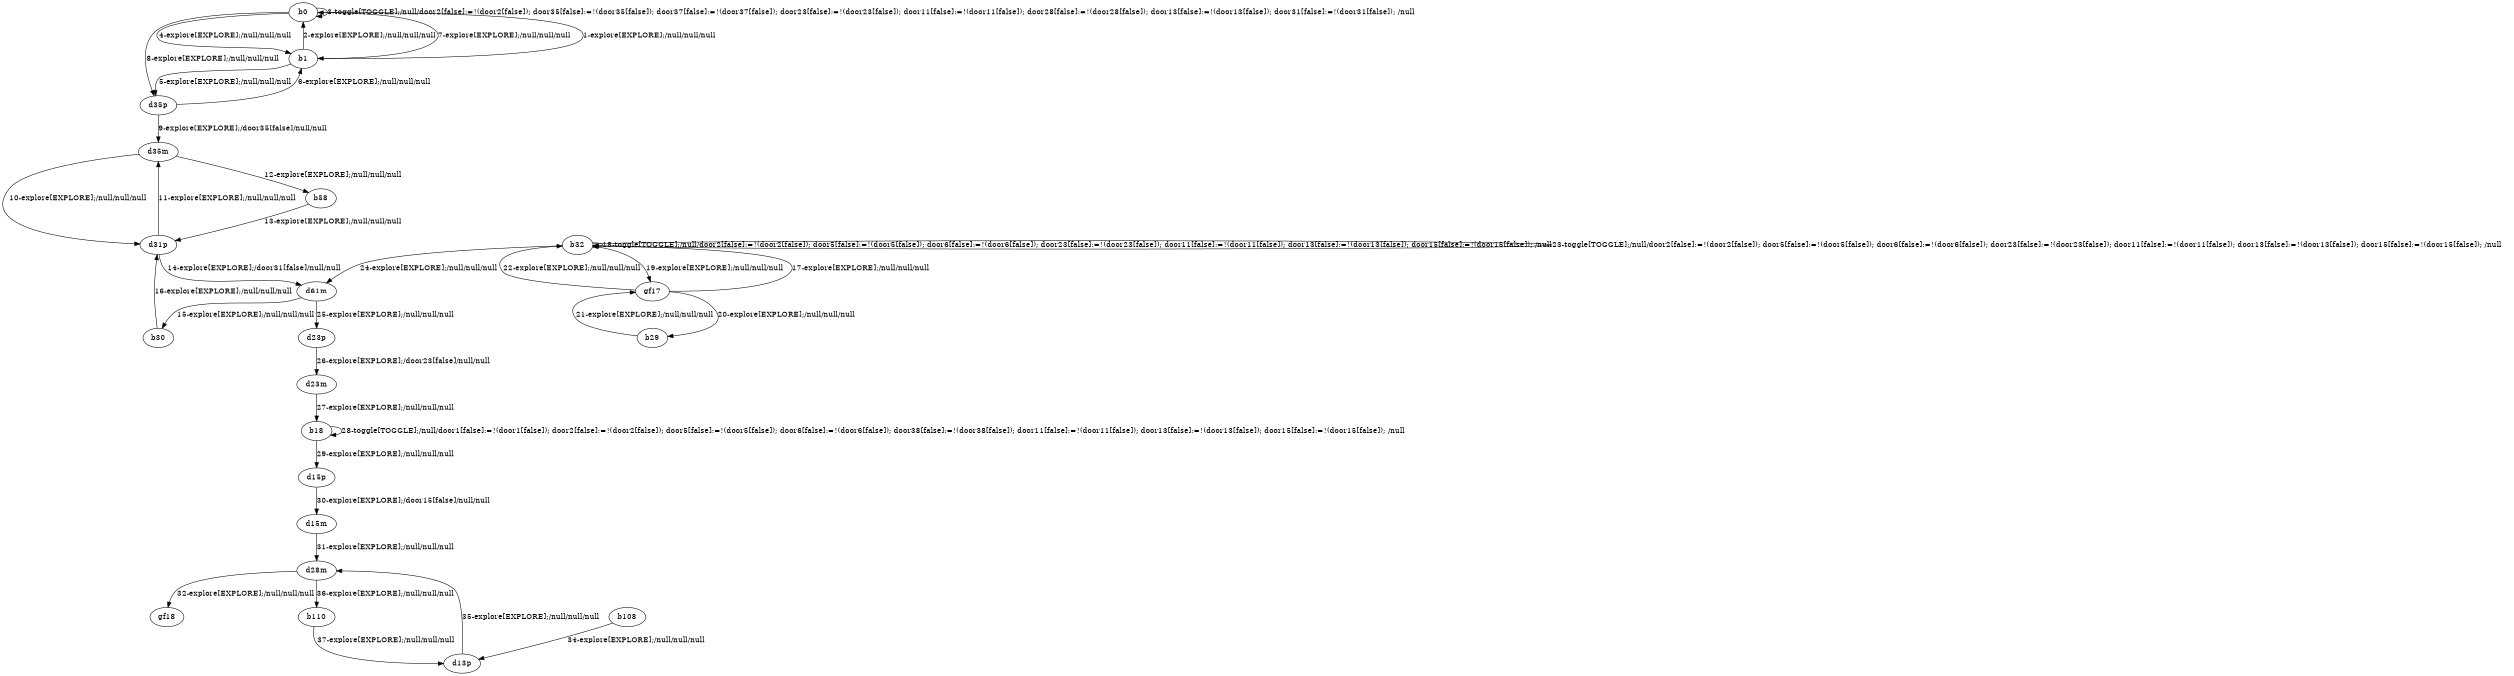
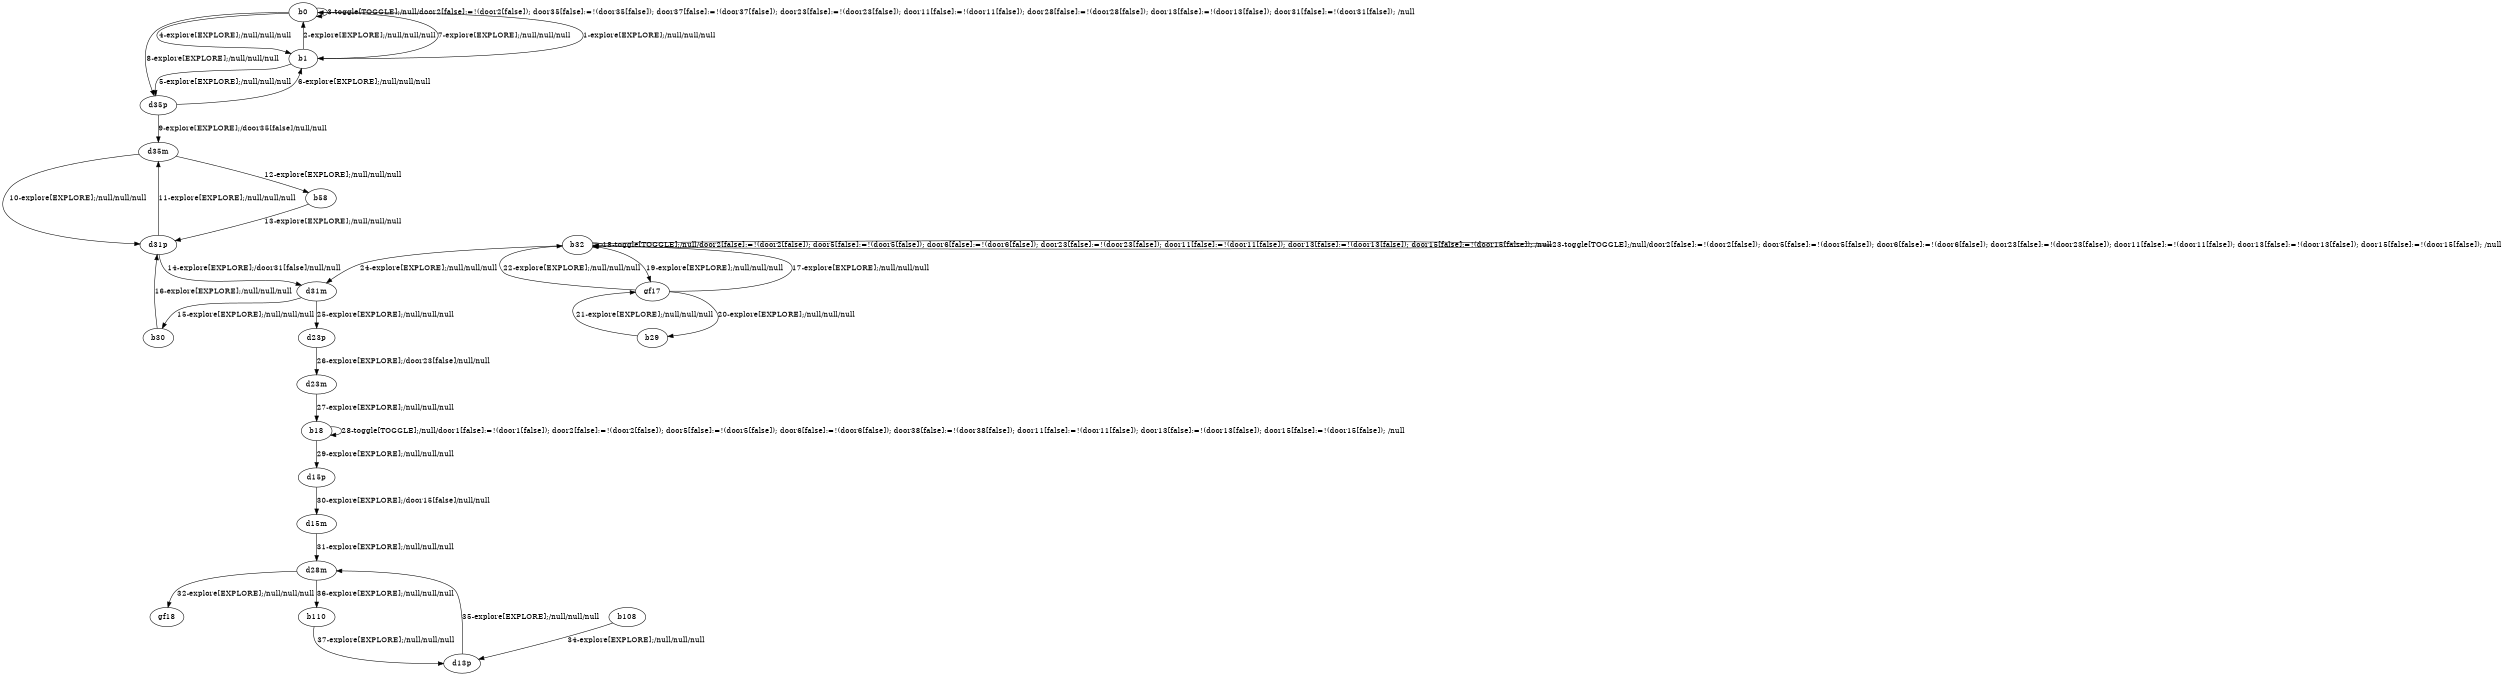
node "d61m": label "d61m" -> "d31m"
